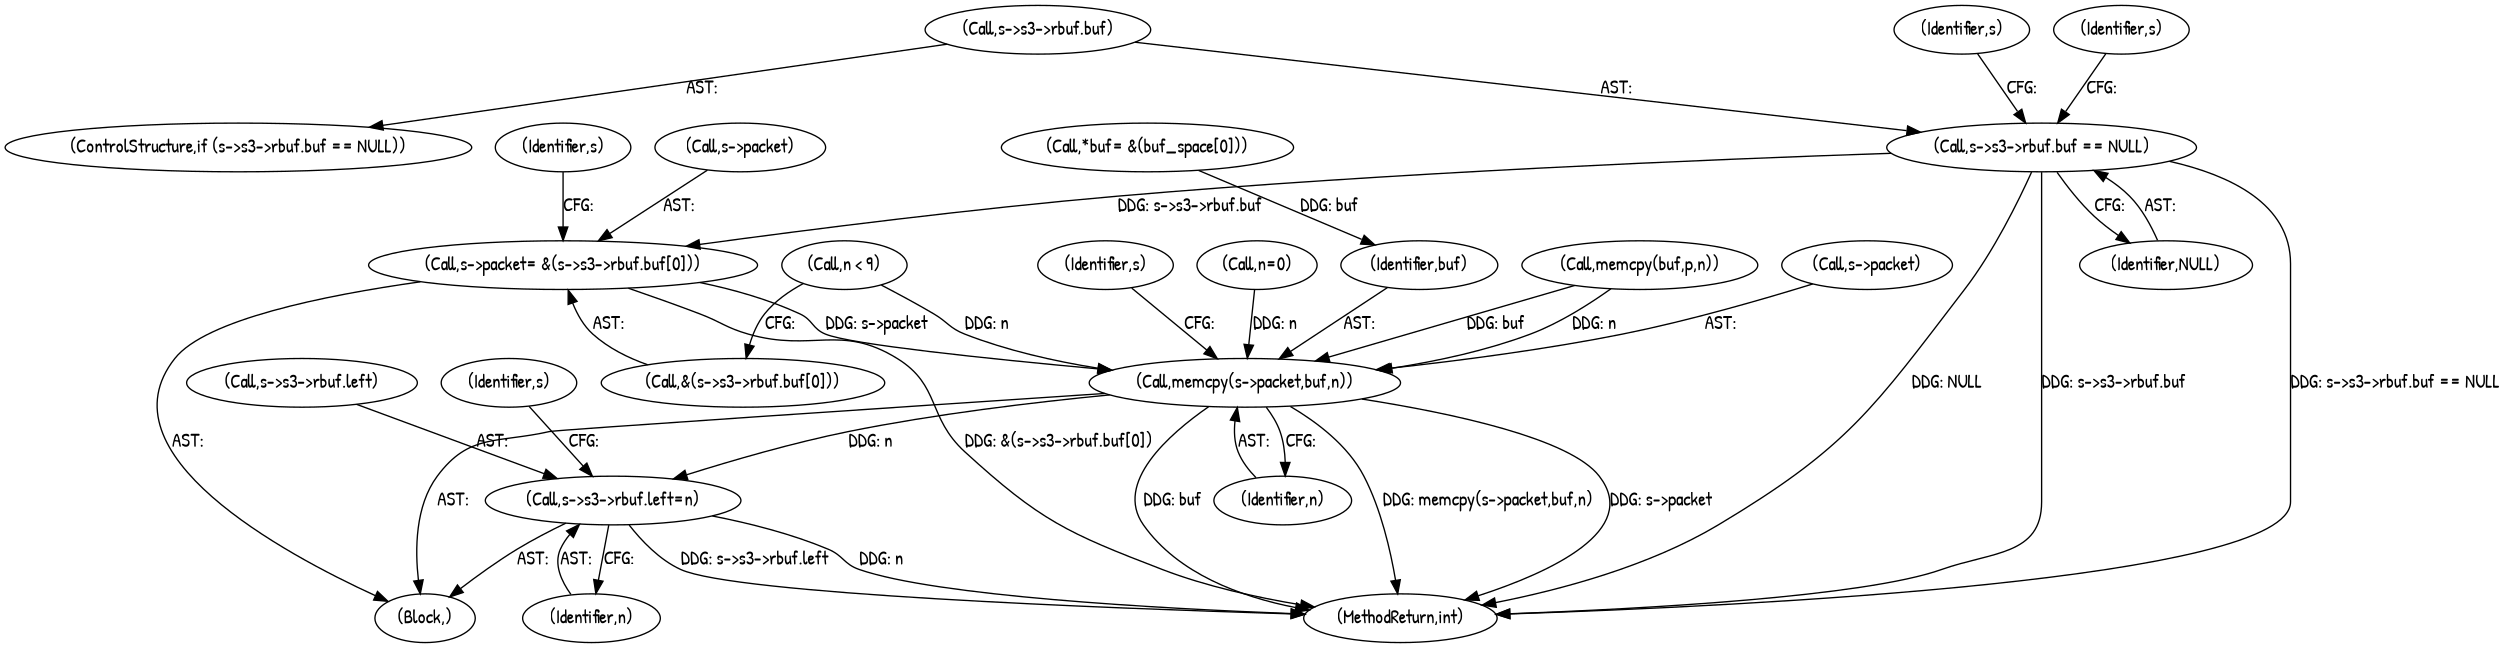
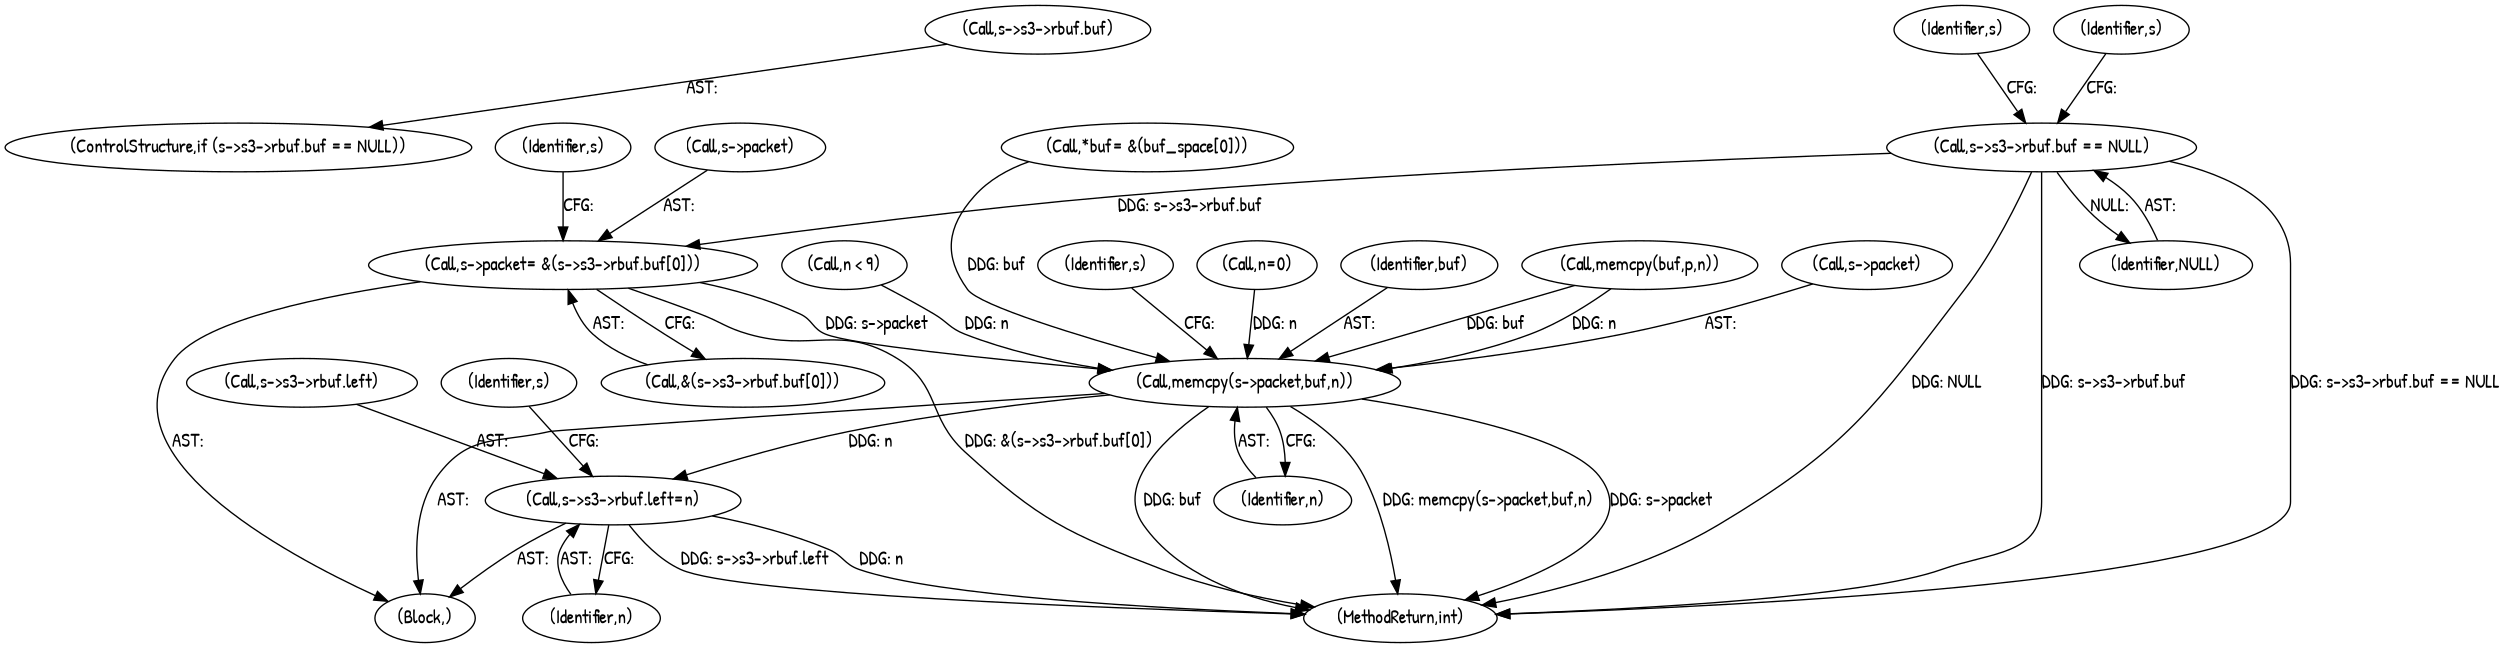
edge "(Call,s->s3->rbuf.buf)" -> "(Call,s->s3->rbuf.buf == NULL)": removed, label "AST:"
edge "(Call,*buf= &(buf_space[0]))" -> "(Identifier,buf)": now "(Call,*buf= &(buf_space[0]))" -> "(Call,memcpy(s->packet,buf,n))"
edge "(Call,s->s3->rbuf.buf == NULL)" -> "(Identifier,NULL)": label "CFG: " -> "NULL: "
edge "(Call,n < 9)" -> "(Call,&(s->s3->rbuf.buf[0]))": now "(Call,s->packet= &(s->s3->rbuf.buf[0]))" -> "(Call,&(s->s3->rbuf.buf[0]))"
